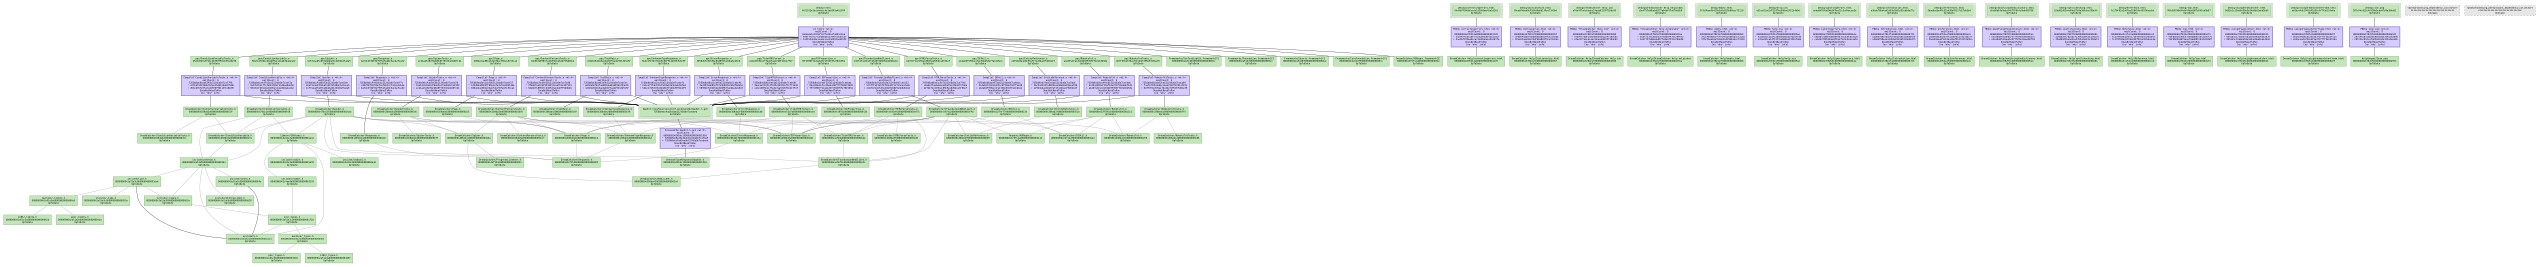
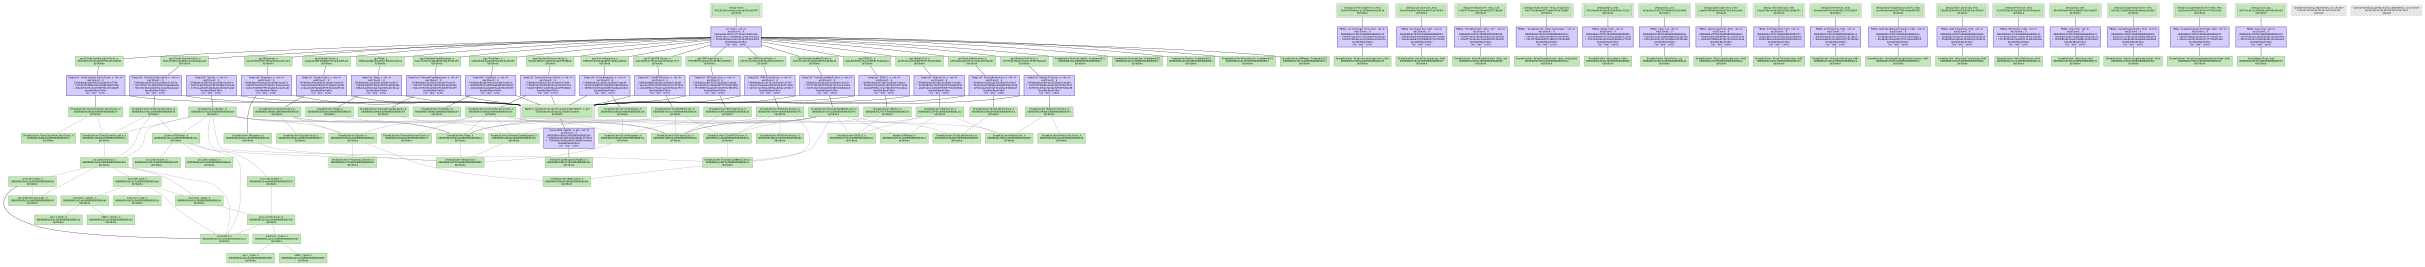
node "ppc/Spider.o 11f7a4adfa8f6e06666612202627ada5 UpToDate": removed
node "sys/_types.h 0000000042a51e3c0000000000001f2d UpToDate": label "sys/_types.h 0000000042a51e3c0000000000001f2d UpToDate" -> "sys/_preferences.h 0000000042a51e3c0000000000001f2d UpToDate"
edge "include/time.h 0000000042a51e3c00000000000016dc UpToDate" -- "sys/cdefs.h 0000000042a51e3c0000000000003314 UpToDate": color black -> gray60
